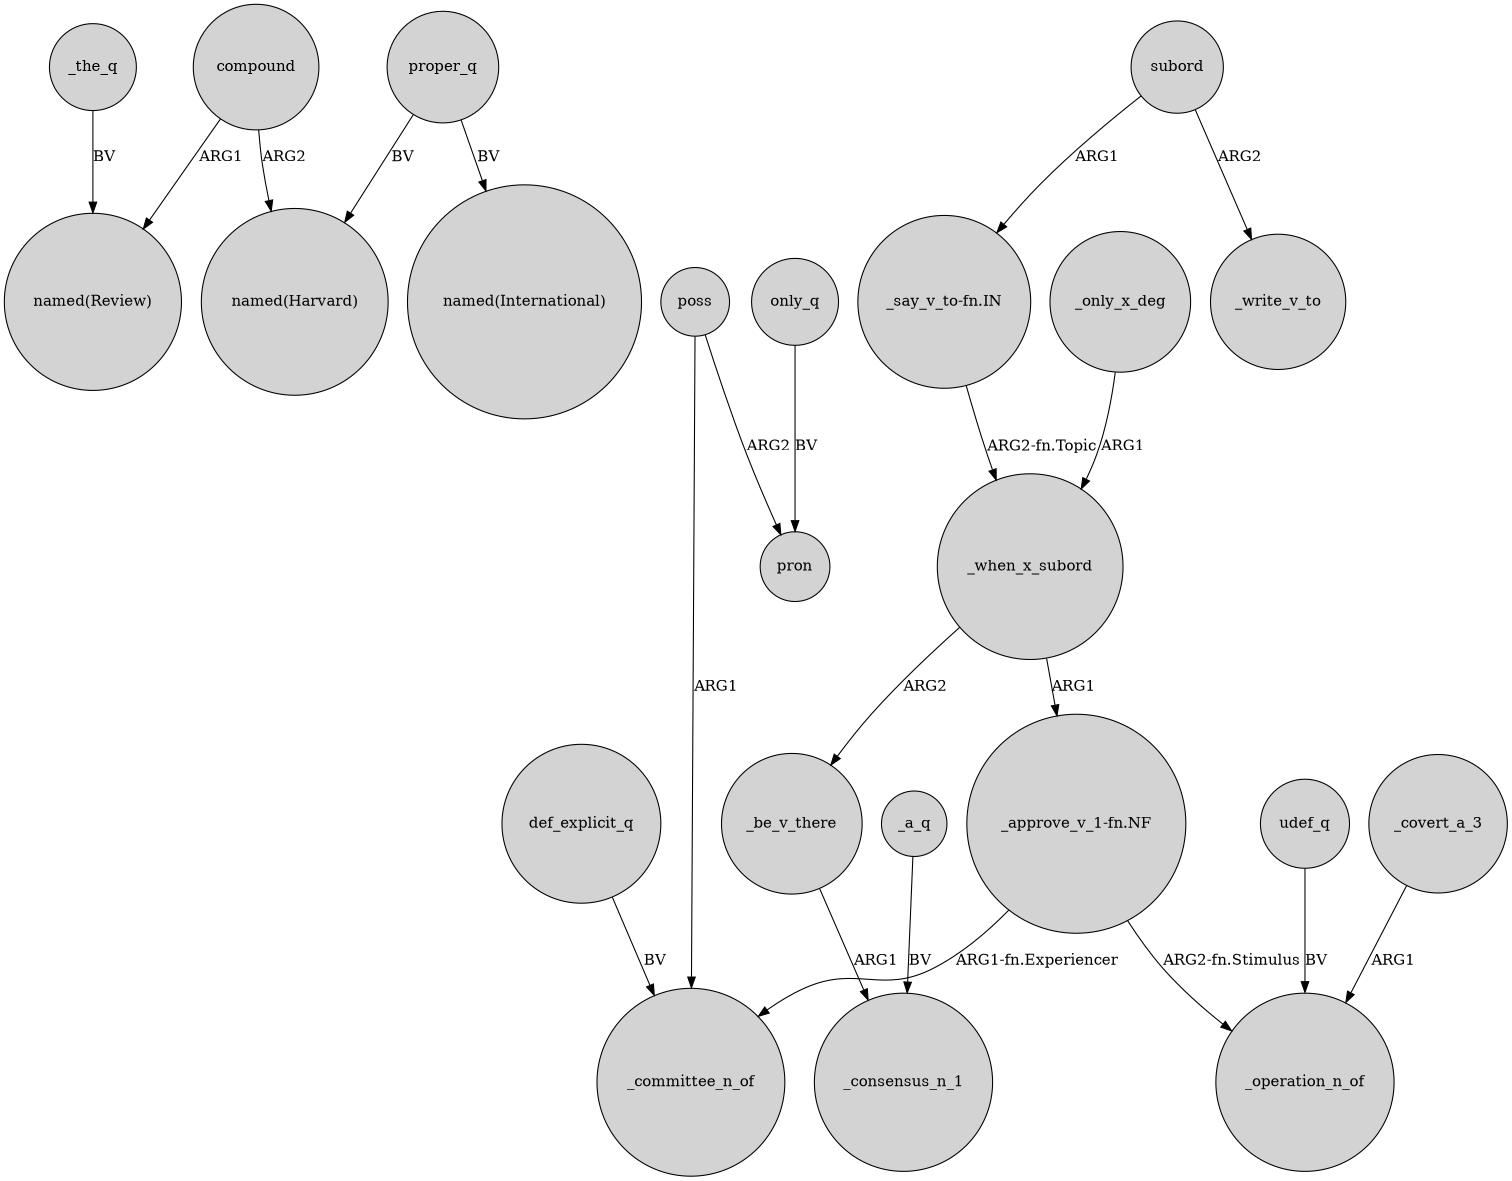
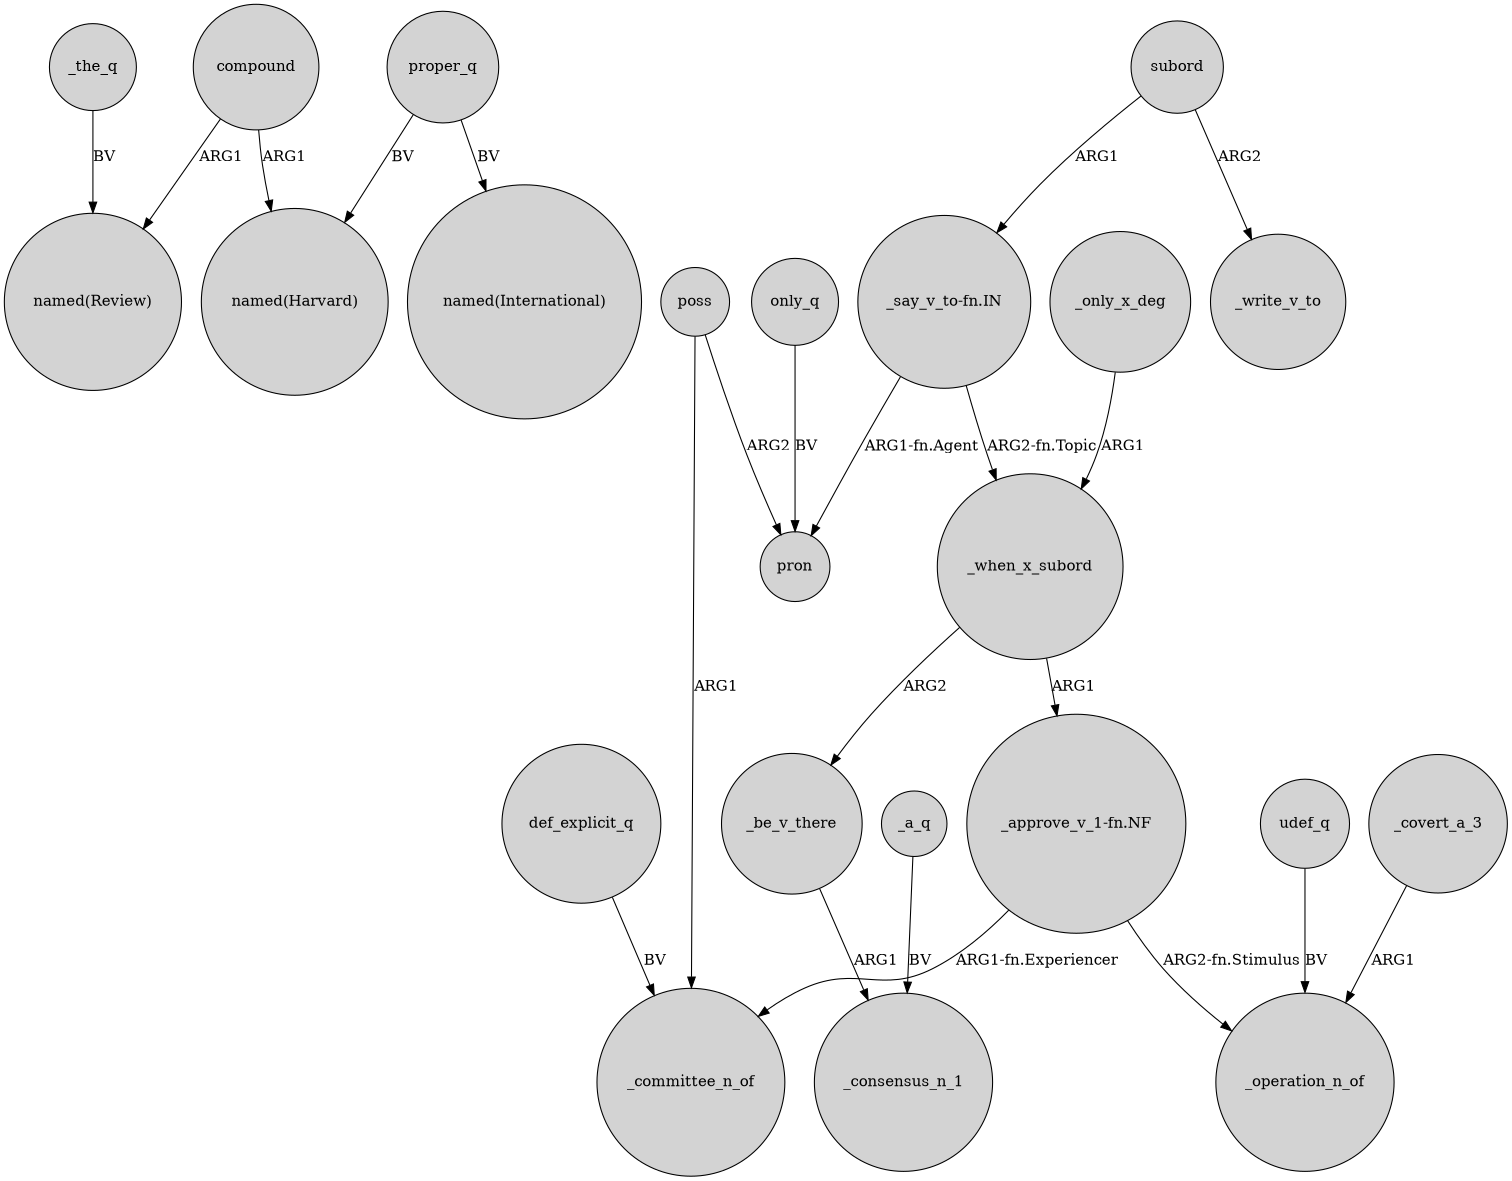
edge "compound" -> "named(Harvard)": label "ARG2" -> "ARG1"
edge "_say_v_to-fn.IN" -> "pron": added, label "ARG1-fn.Agent"
